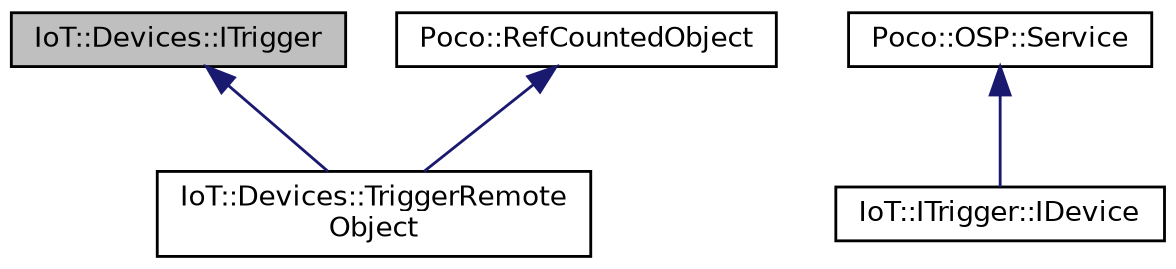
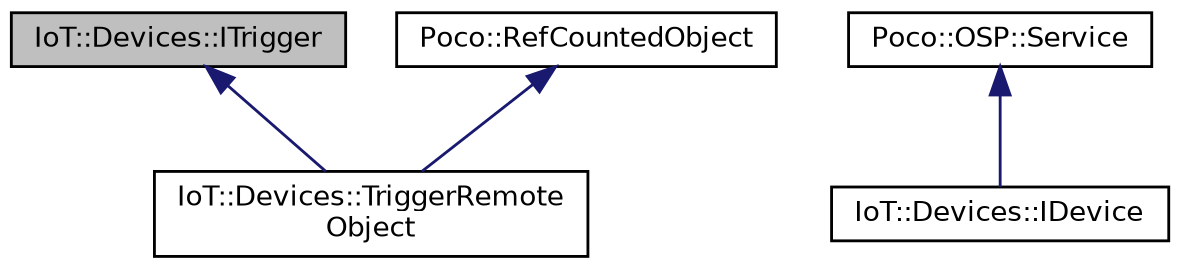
node "IoT::ITrigger::IDevice": label "IoT::ITrigger::IDevice" -> "IoT::Devices::IDevice"
